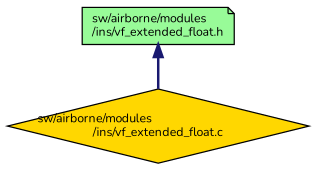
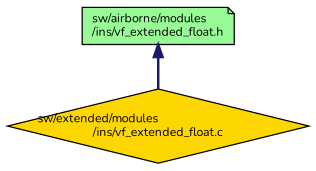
node "sw/airborne/modules /ins/vf_extended_float.c": label "sw/airborne/modules /ins/vf_extended_float.c" -> "sw/extended/modules /ins/vf_extended_float.c"
